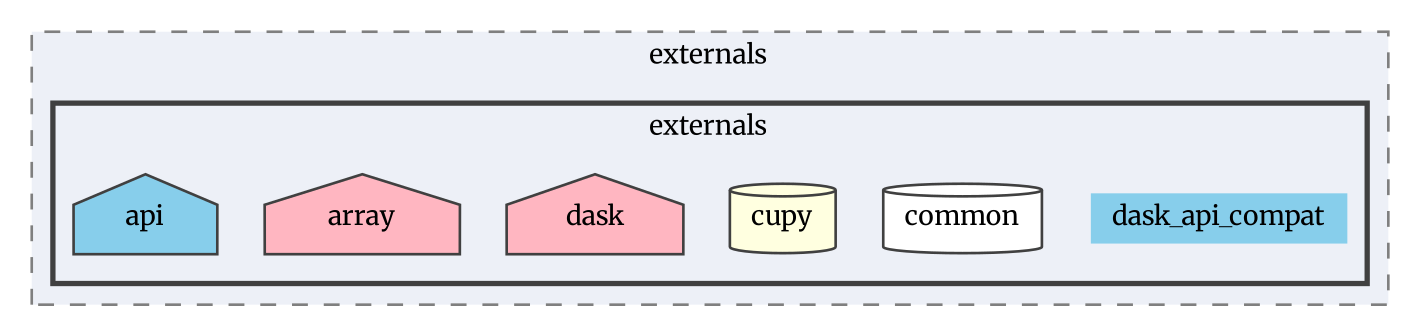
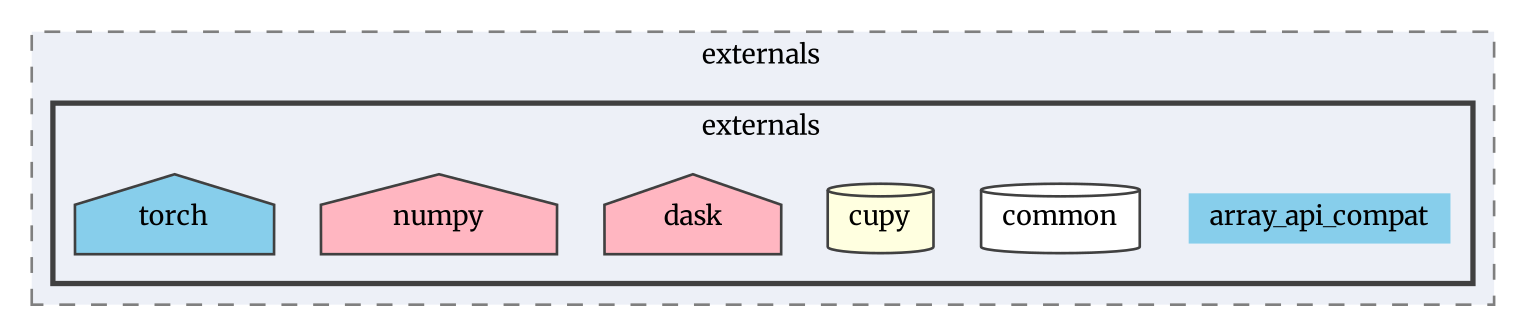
node "api": label "api" -> "torch"
node "array": label "array" -> "numpy"
node "dask_api_compat": label "dask_api_compat" -> "array_api_compat"
